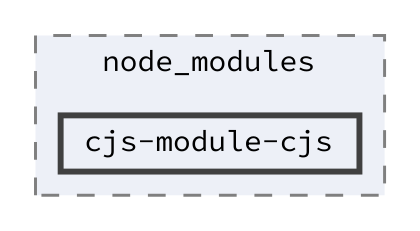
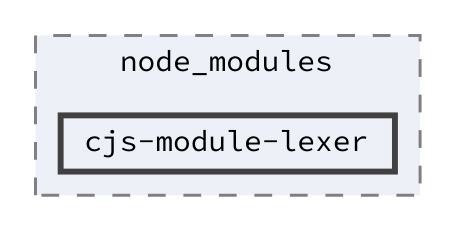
node "cjs-module-cjs": label "cjs-module-cjs" -> "cjs-module-lexer"
